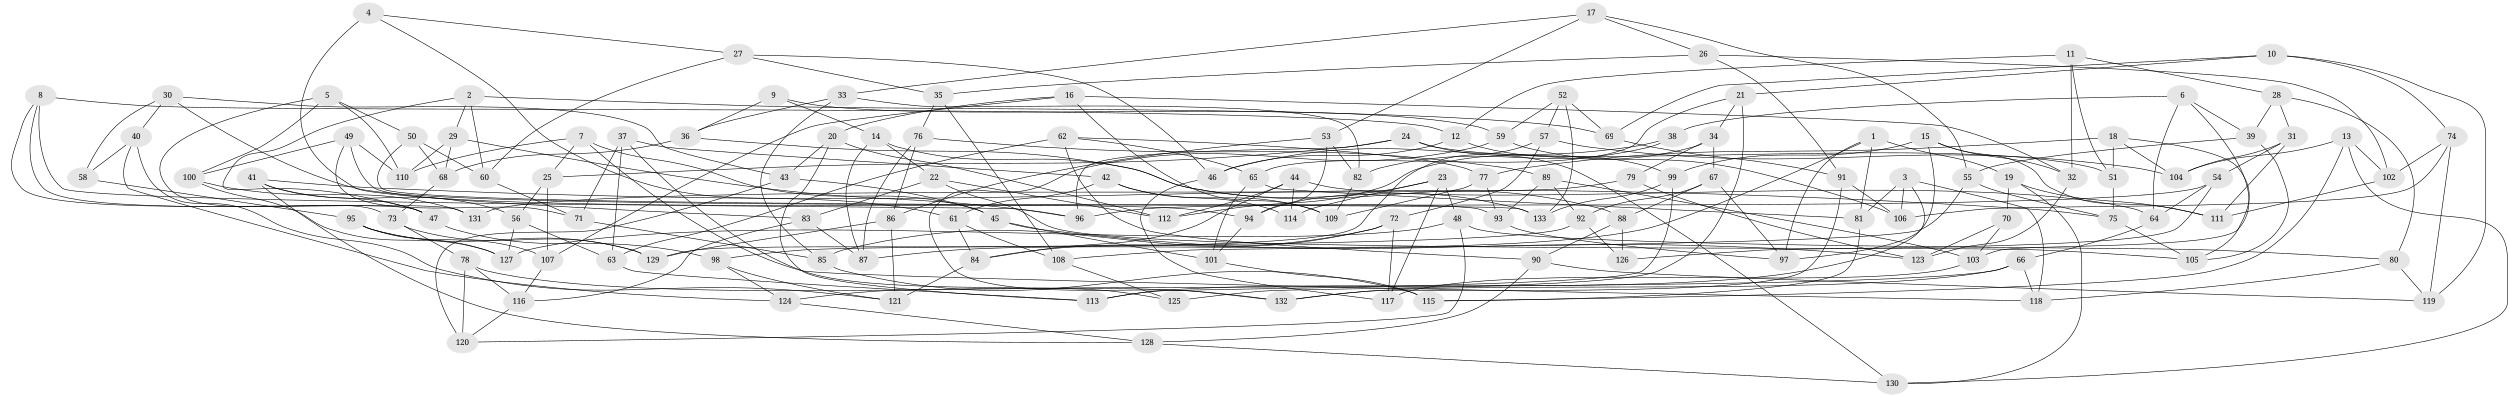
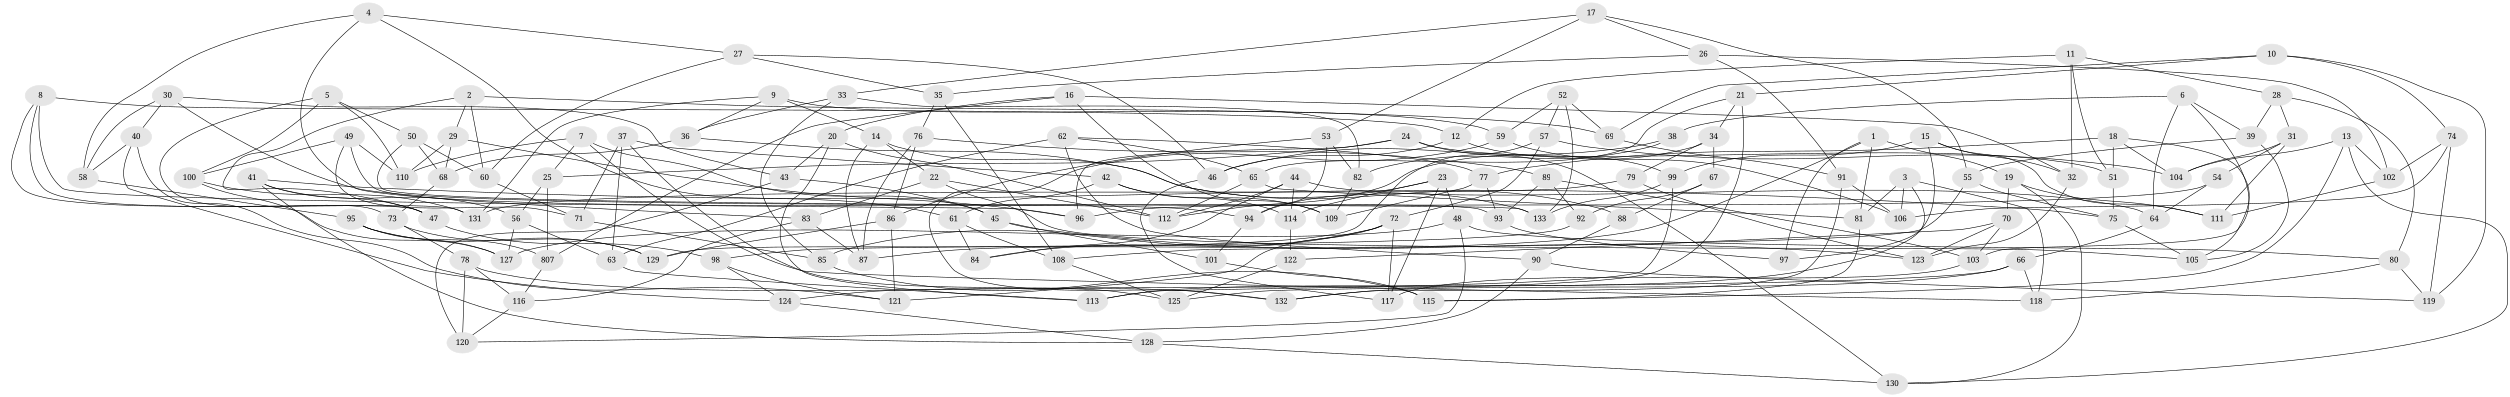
edge "4" -- "58": added
edge "9" -- "131": added
edge "65" -- "101": now "65" -- "112"
edge "67" -- "97": removed
node "107": label "107" -> "807"
node "122": added
node "126": removed
edge "84" -- "121": now "72" -- "121"
